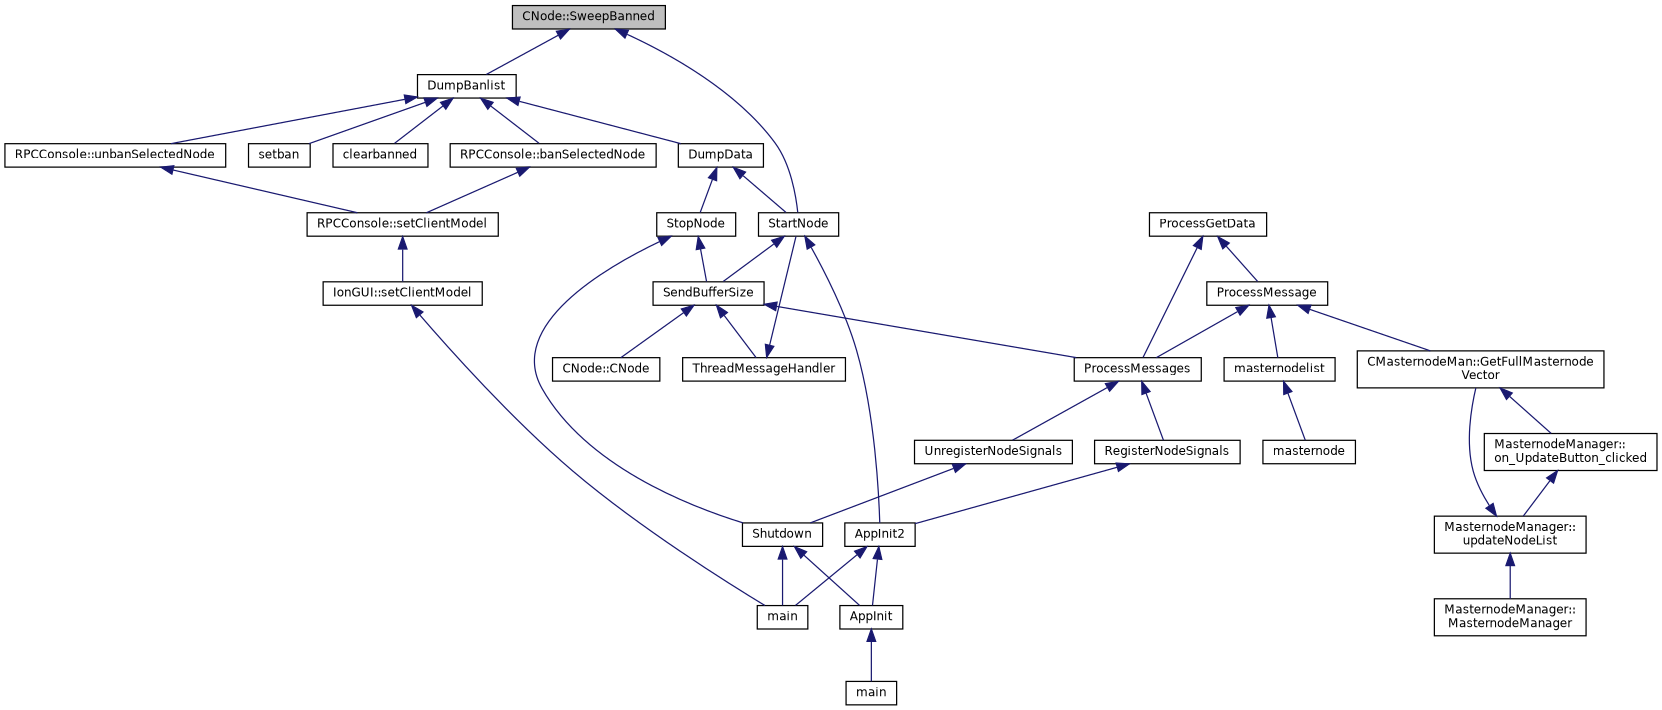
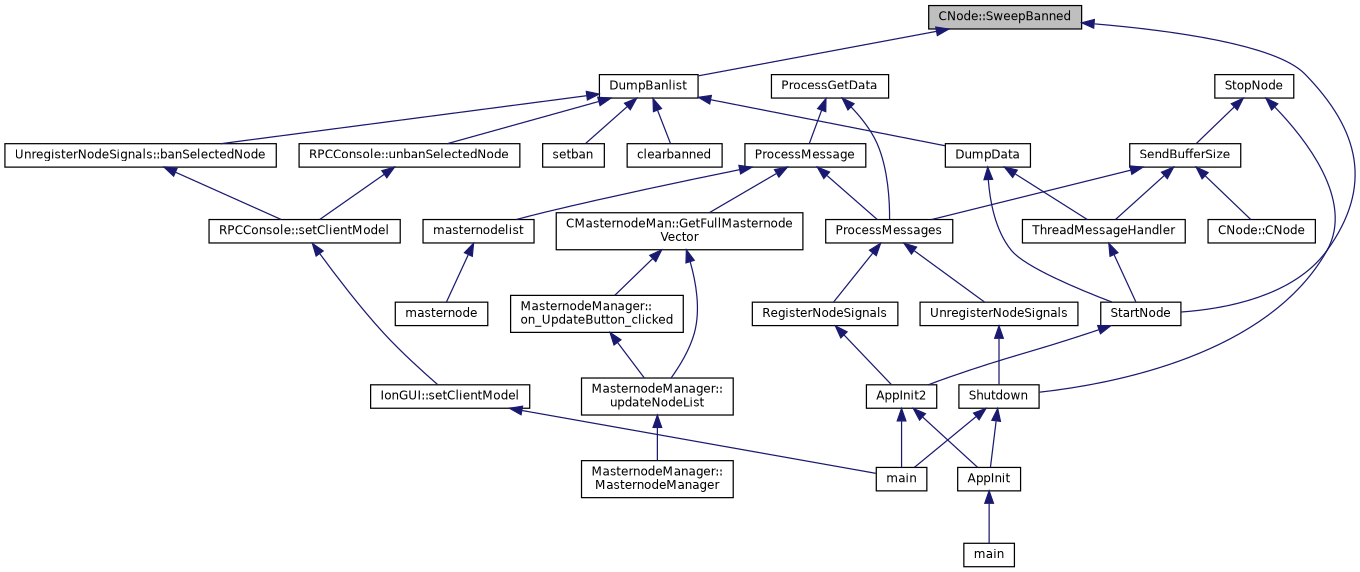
node "RPCConsole::banSelectedNode": label "RPCConsole::banSelectedNode" -> "UnregisterNodeSignals::banSelectedNode"
edge "StopNode" -> "DumpData": now "ThreadMessageHandler" -> "DumpData"
edge "SendBufferSize" -> "StartNode": removed
edge "CMasternodeMan::GetFullMasternode Vector" -> "MasternodeManager:: updateNodeList": reversed
